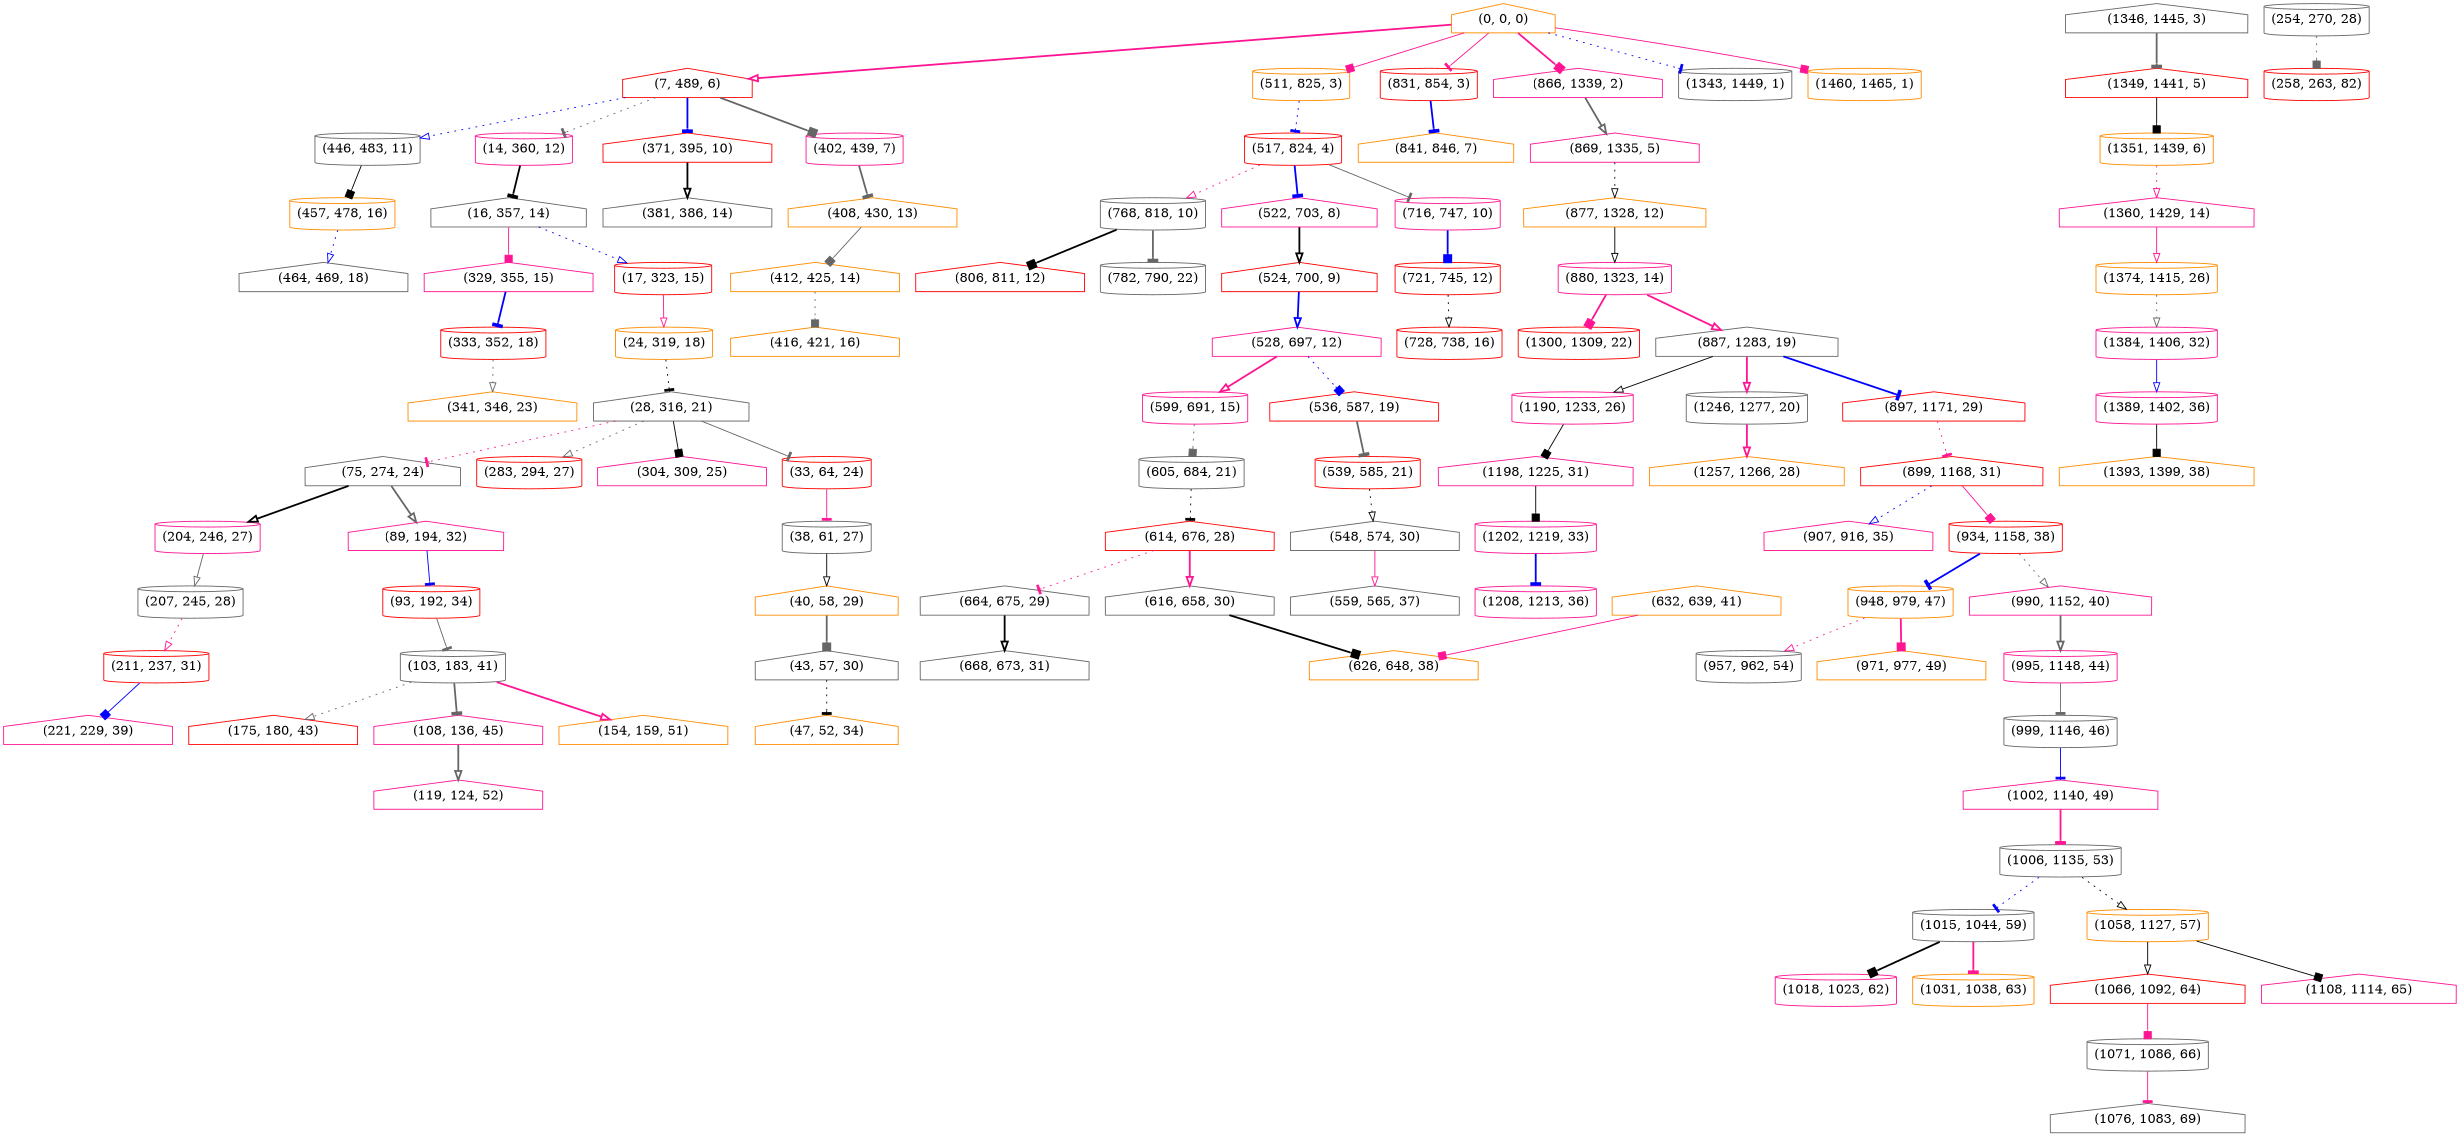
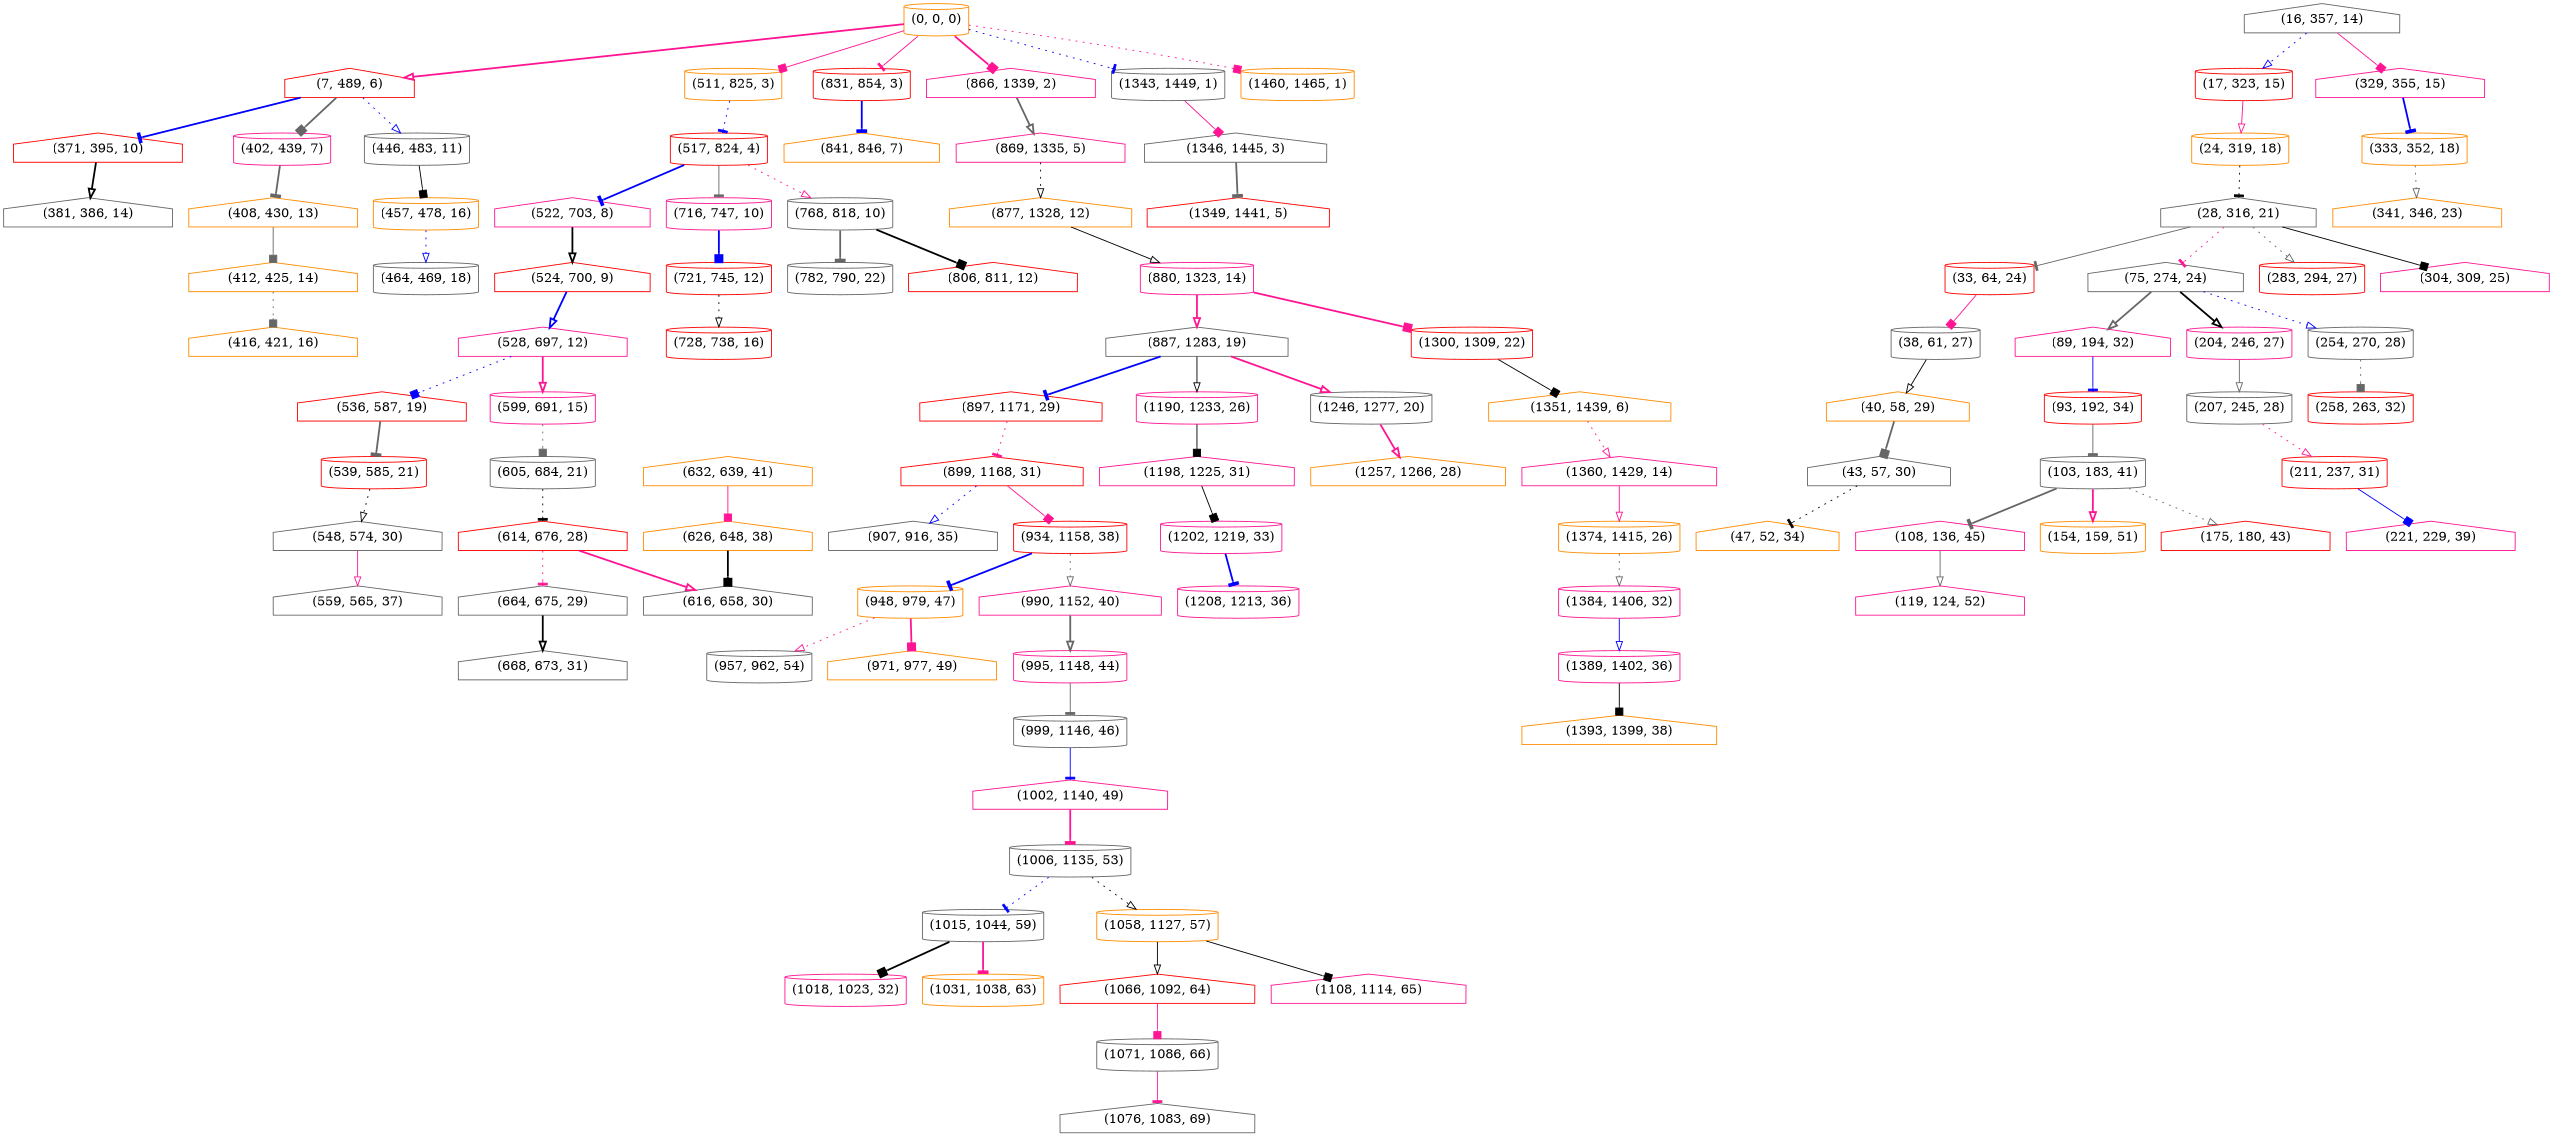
node "(0, 0, 0)": shape house -> cylinder
edge "(0, 0, 0)" -> "(1460, 1465, 1)": style solid -> dotted
node "(258, 263, 82)": label "(258, 263, 82)" -> "(258, 263, 32)"
edge "(1349, 1441, 5)" -> "(1351, 1439, 6)": now "(1300, 1309, 22)" -> "(1351, 1439, 6)"
edge "(1343, 1449, 1)" -> "(1346, 1445, 3)": added
node "(14, 360, 12)": removed
node "(1351, 1439, 6)": shape cylinder -> house
node "(464, 469, 18)": shape house -> cylinder
edge "(75, 274, 24)" -> "(254, 270, 28)": added
node "(333, 352, 18)": color red -> darkorange
edge "(33, 64, 24)" -> "(38, 61, 27)": arrowhead tee -> box
node "(907, 916, 35)": color deeppink -> gray40
edge "(616, 658, 30)" -> "(626, 648, 38)": reversed
node "(154, 159, 51)": shape house -> cylinder
edge "(108, 136, 45)" -> "(119, 124, 52)": style bold -> solid
node "(1018, 1023, 62)": label "(1018, 1023, 62)" -> "(1018, 1023, 32)"
